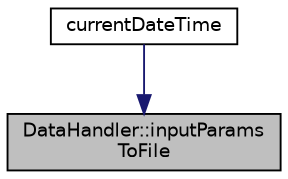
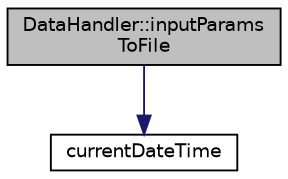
edge "currentDateTime" -> "DataHandler::inputParams ToFile": reversed
